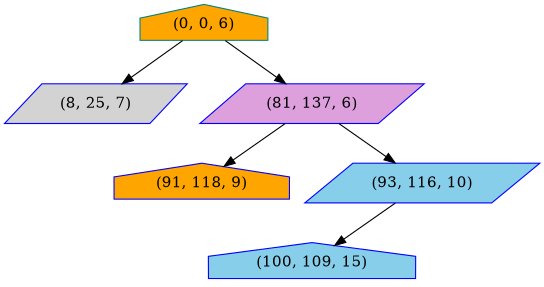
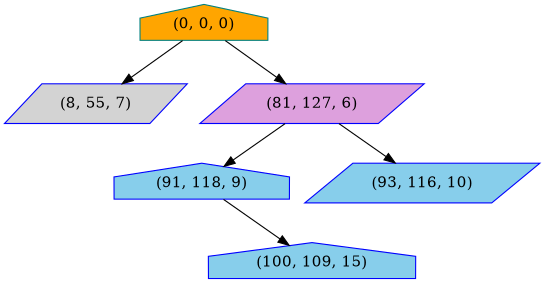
node "(0, 0, 6)": label "(0, 0, 6)" -> "(0, 0, 0)"
node "(8, 25, 7)": label "(8, 25, 7)" -> "(8, 55, 7)"
node "(81, 137, 6)": label "(81, 137, 6)" -> "(81, 127, 6)"
node "(91, 118, 9)": fillcolor orange -> skyblue
edge "(93, 116, 10)" -> "(100, 109, 15)": now "(91, 118, 9)" -> "(100, 109, 15)"
